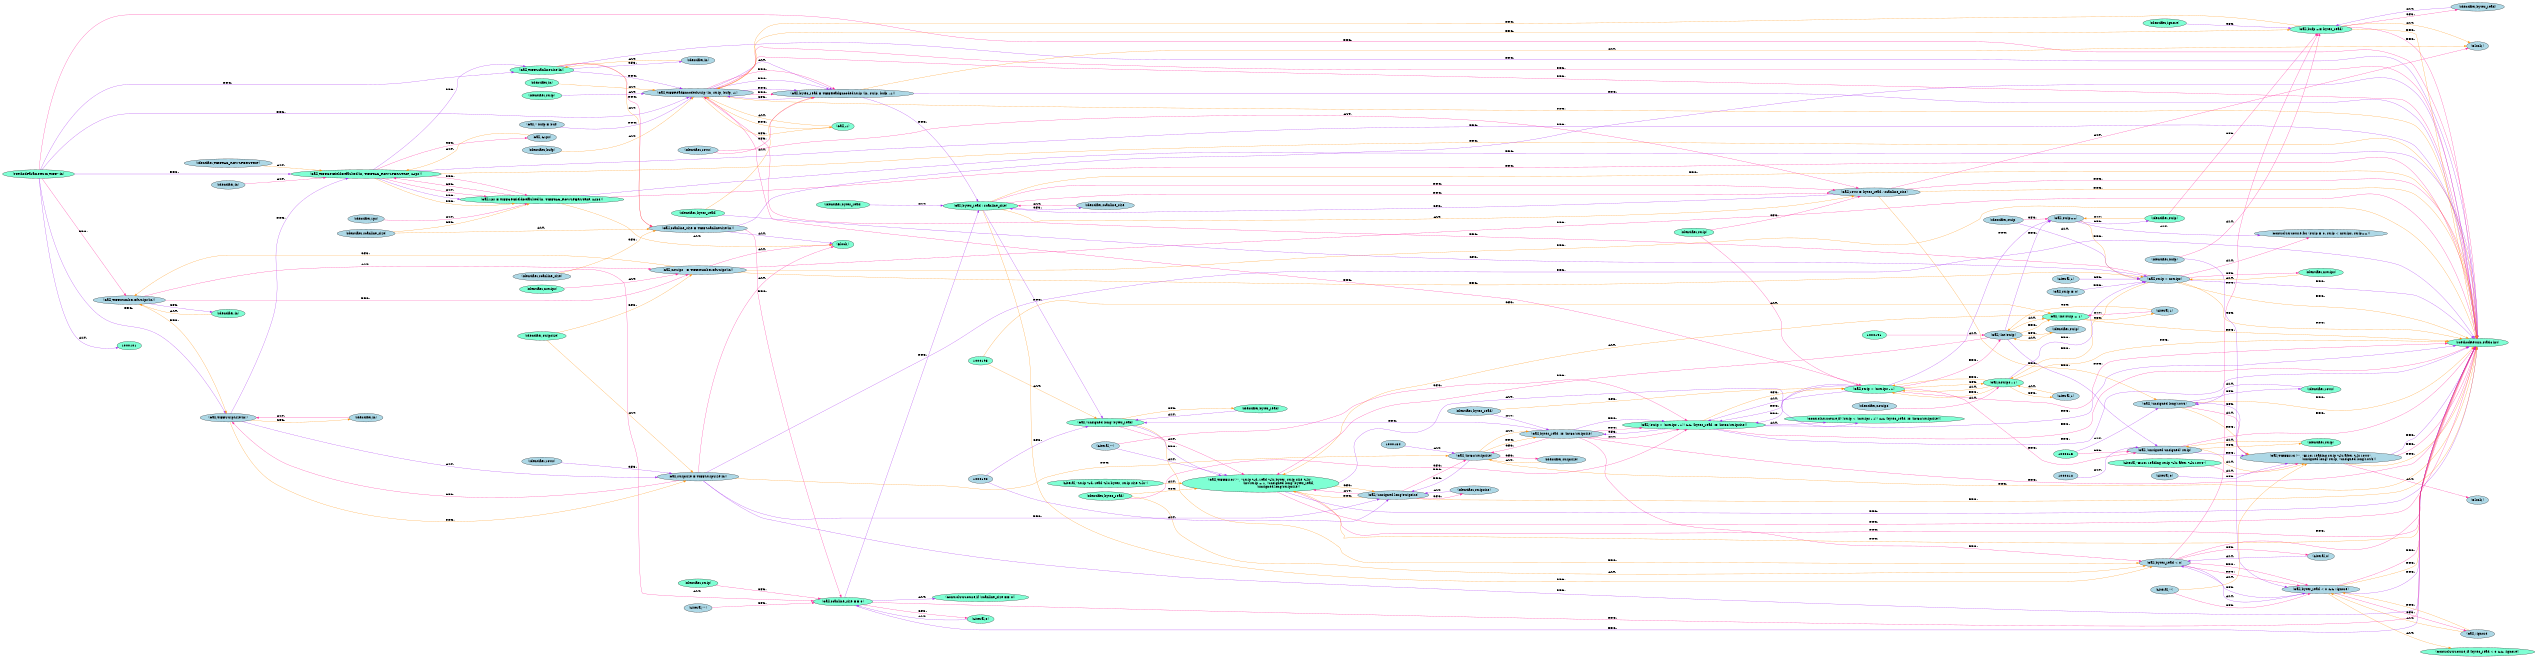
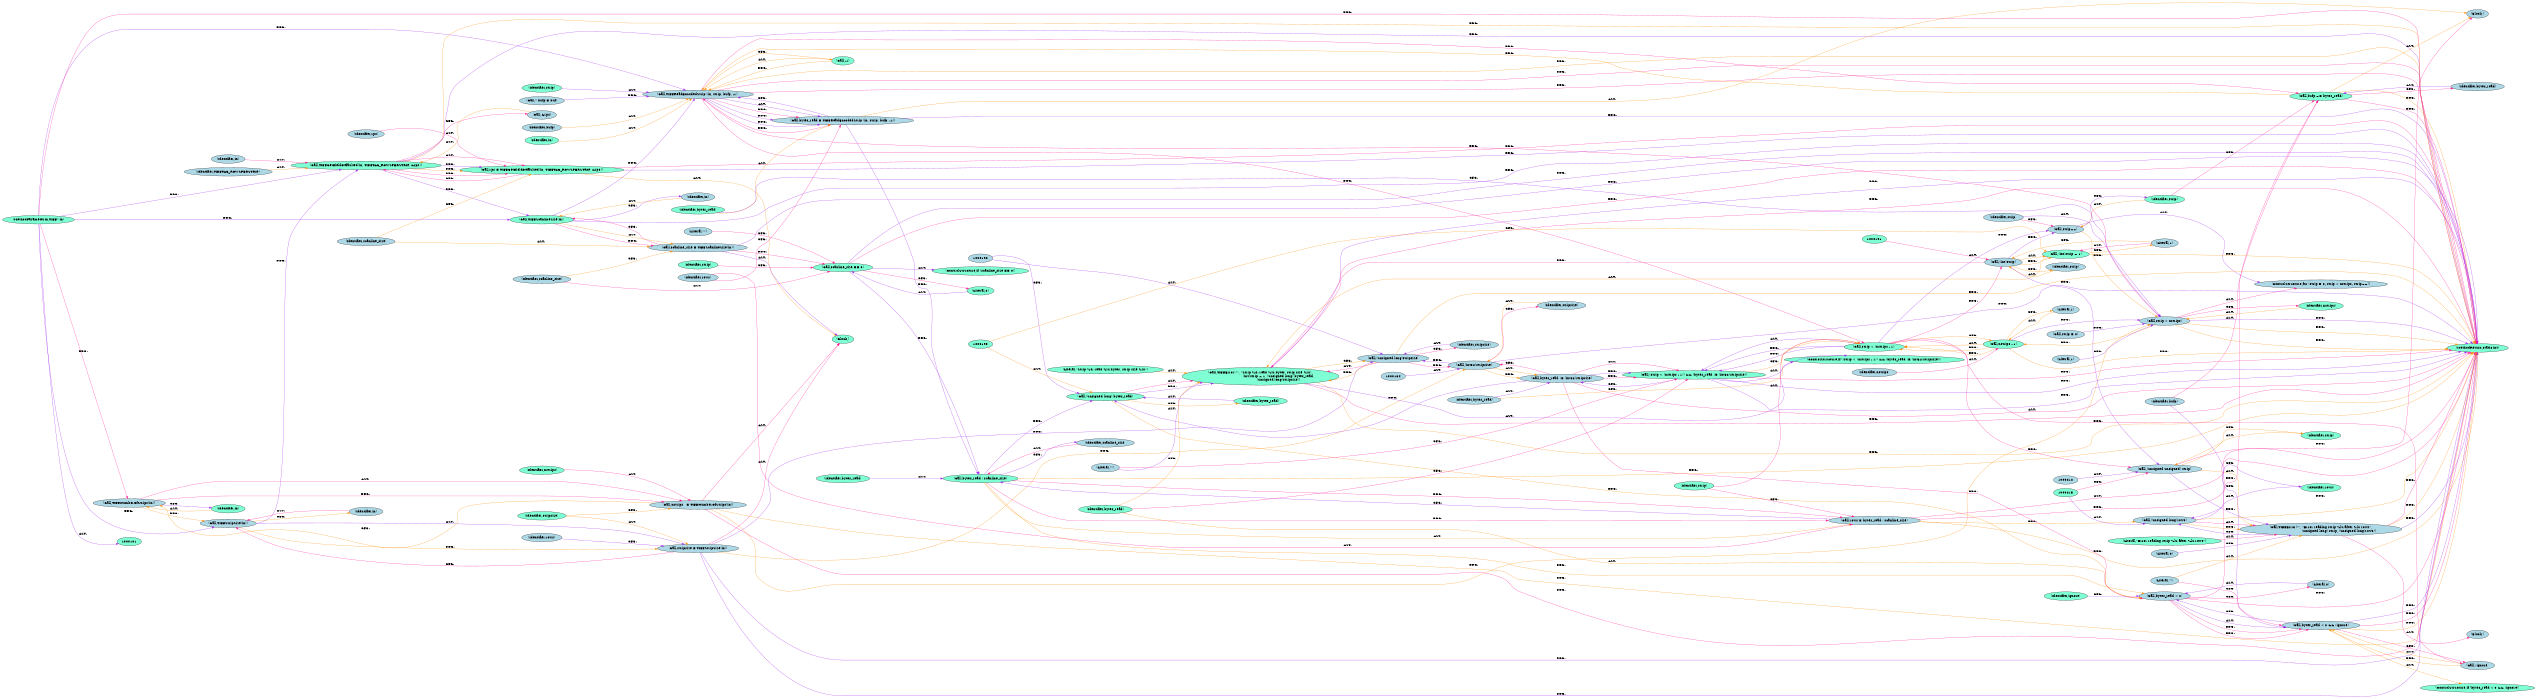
edge "(Identifier,ignore)" -> "(Call,bufp += bytes_read)": now "(Identifier,ignore)" -> "(Call,bytes_read < 0)"
edge "(Call,TIFFReadEncodedStrip (in, strip, bufp, -1))" -> "(Call,bufp += bytes_read)": color darkorange -> deeppink
edge "(Call,scanline_size = TIFFScanlineSize(in))" -> "(Call,TIFFScanlineSize(in))": added, label "CFG:"
edge "(Call,strip < (nstrips - 1))" -> "(MethodReturn,static int)": now "(Call,strip < (nstrips - 1))" -> "(Call,!ignore)"
edge "(Call,bytes_read != (int32)stripsize)" -> "(MethodReturn,static int)": label "DDG: " -> "AST: "
edge "(Call,(int32)stripsize)" -> "(MethodReturn,static int)": color darkorange -> purple
